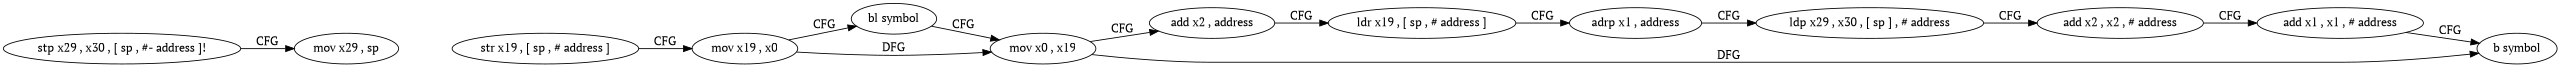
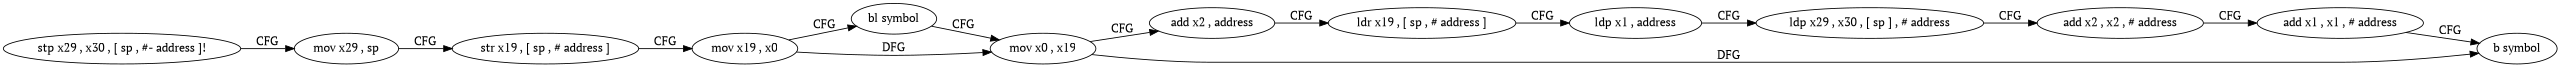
node "adrp x1 , address": label "adrp x1 , address" -> "ldp x1 , address"
edge "mov x29 , sp" -> "str x19 , [ sp , # address ]": added, label "CFG"
